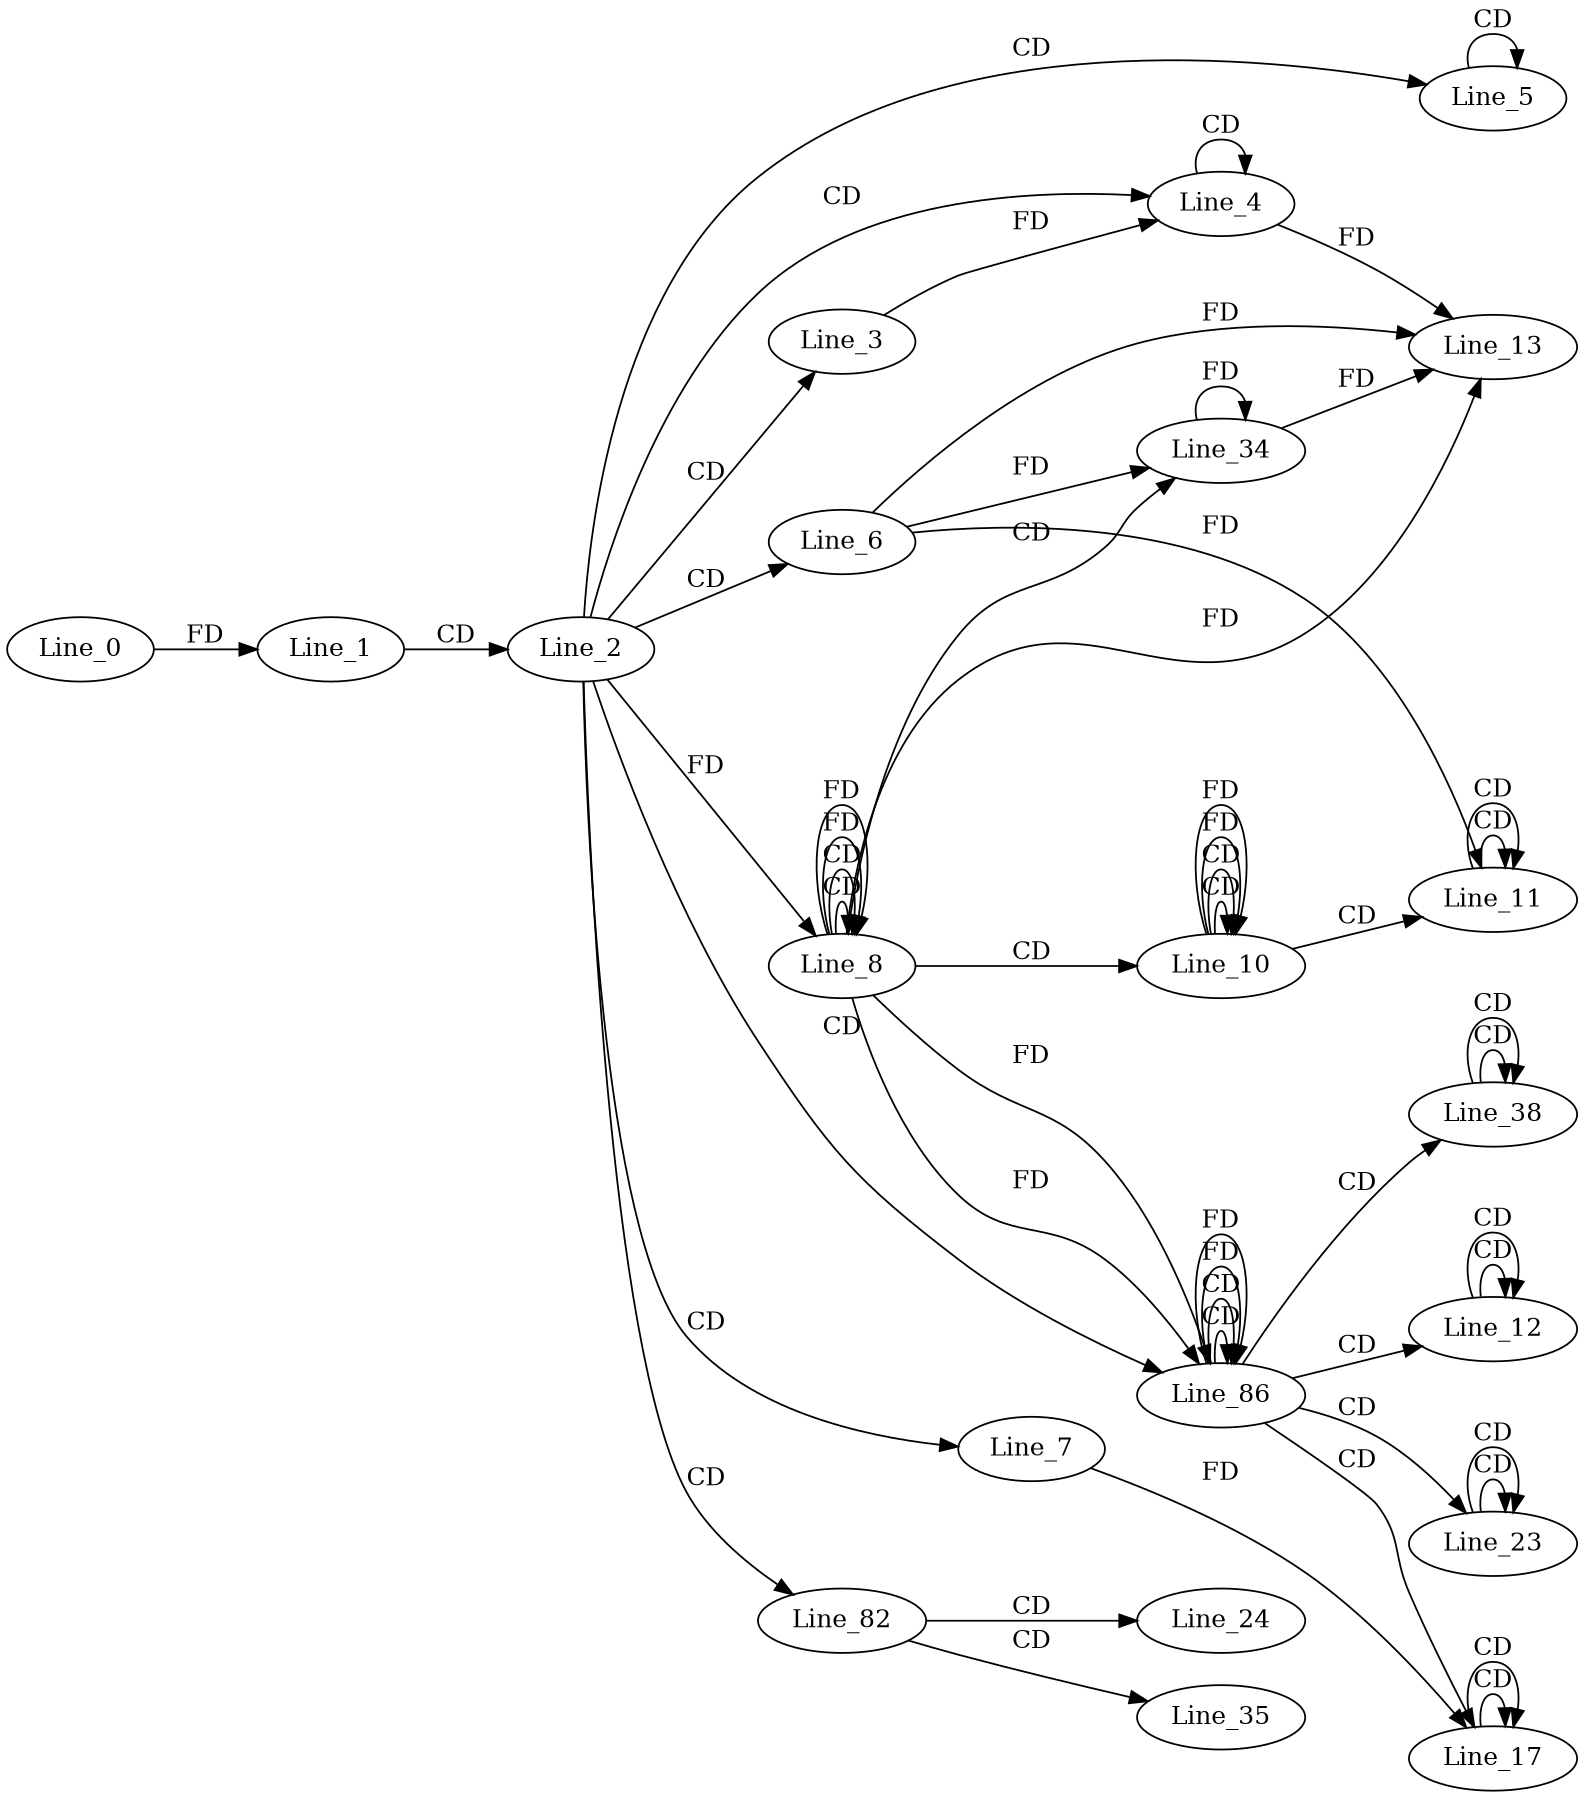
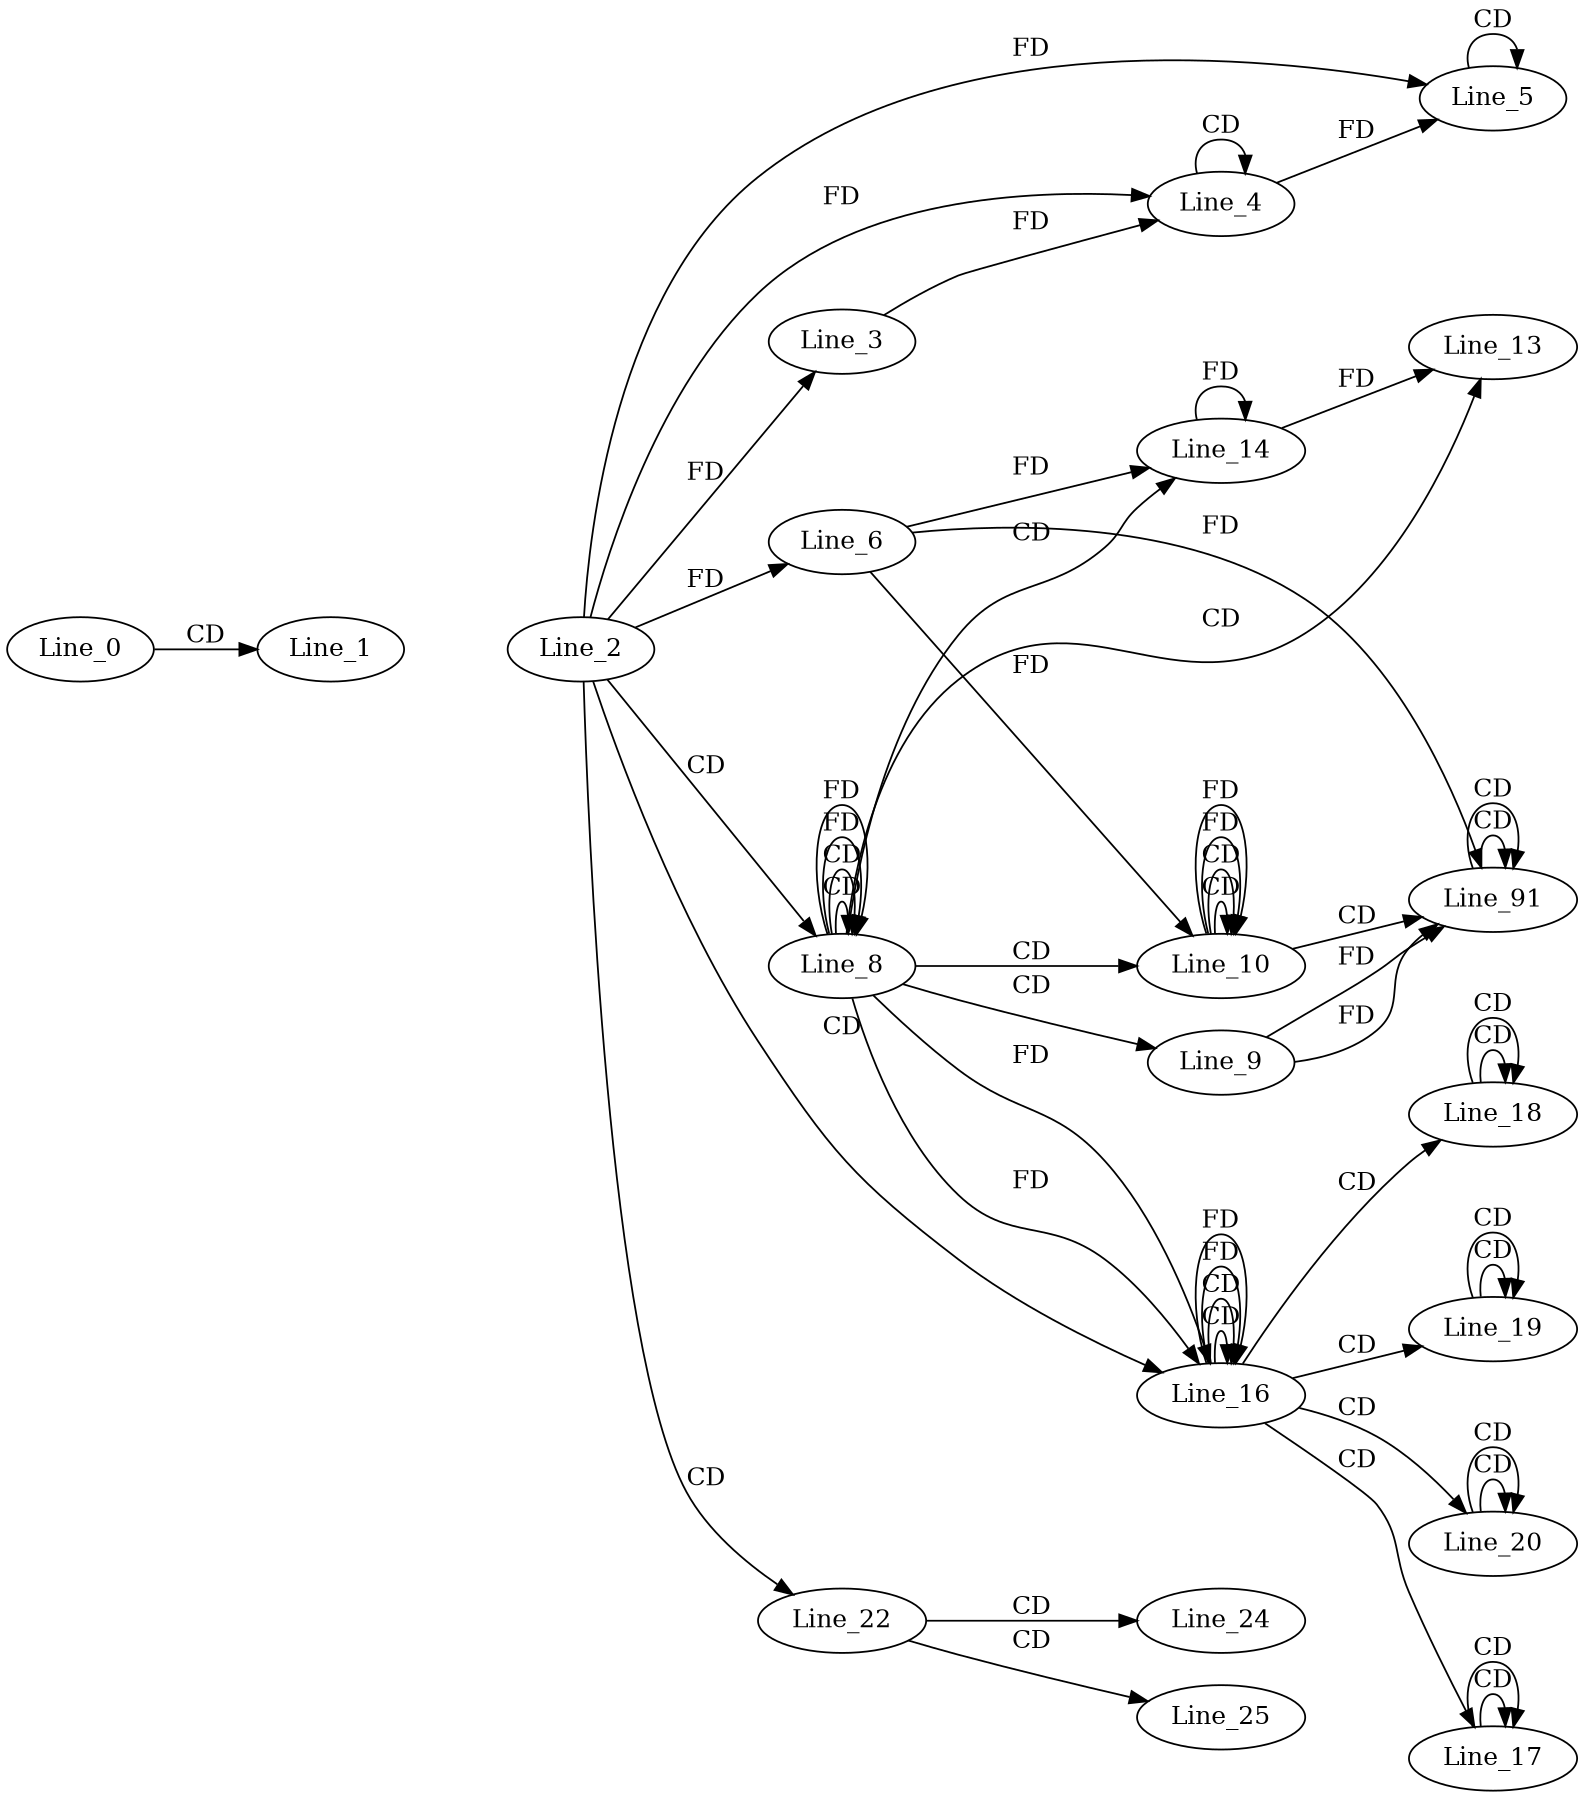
edge "Line_2" -> "Line_5": label "CD" -> "FD"
edge "Line_2" -> "Line_4": label "CD" -> "FD"
edge "Line_4" -> "Line_13": now "Line_4" -> "Line_5"
edge "Line_6" -> "Line_13": now "Line_6" -> "Line_10"
node "Line_34": label "Line_34" -> "Line_14"
edge "Line_2" -> "Line_3": label "CD" -> "FD"
edge "Line_2" -> "Line_6": label "CD" -> "FD"
edge "Line_8" -> "Line_13": label "FD" -> "CD"
edge "Line_0" -> "Line_1": label "FD" -> "CD"
edge "Line_1" -> "Line_2": removed, label "CD"
edge "Line_2" -> "Line_8": label "FD" -> "CD"
node "Line_11": label "Line_11" -> "Line_91"
node "Line_9": added
node "Line_38": label "Line_38" -> "Line_18"
node "Line_12": label "Line_12" -> "Line_19"
node "Line_86": label "Line_86" -> "Line_16"
node "Line_7": removed
node "Line_23": label "Line_23" -> "Line_20"
node "Line_82": label "Line_82" -> "Line_22"
node "Line_35": label "Line_35" -> "Line_25"
